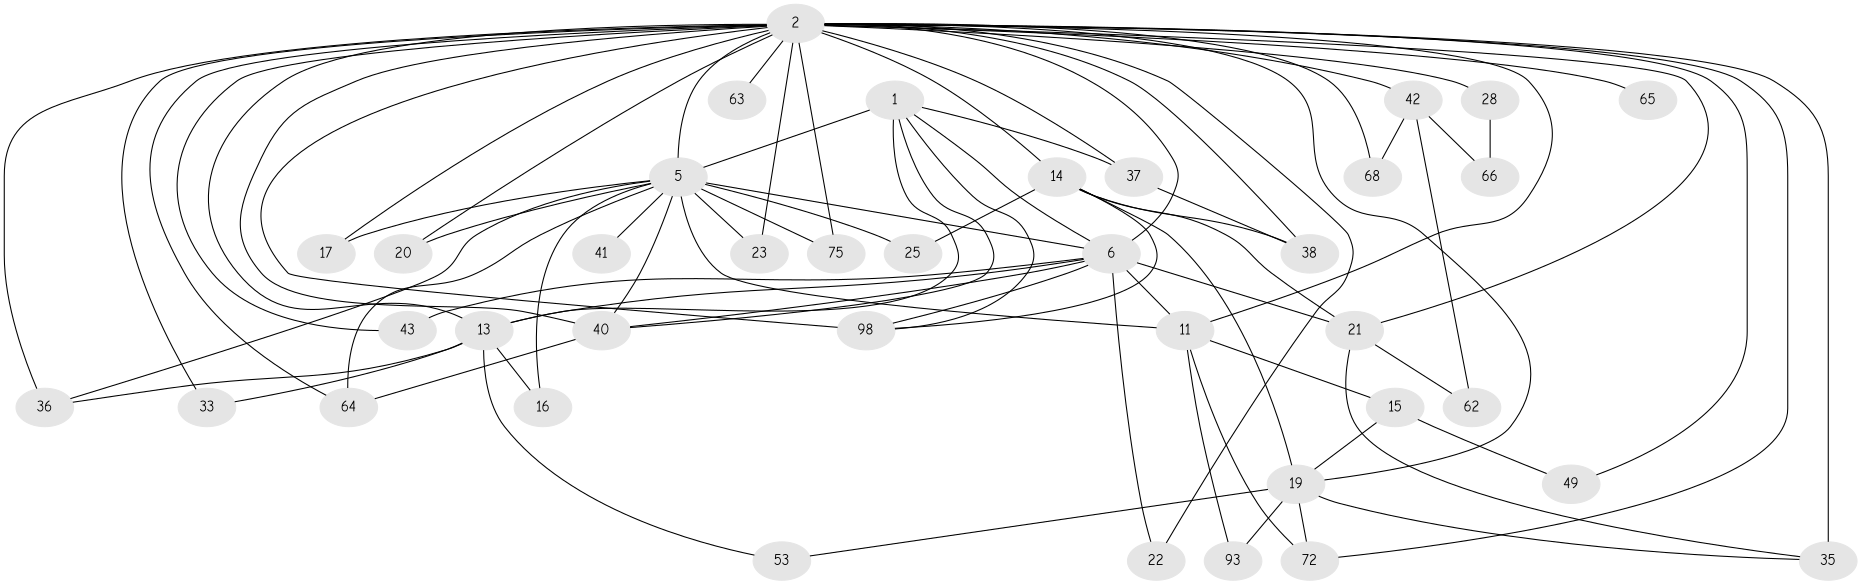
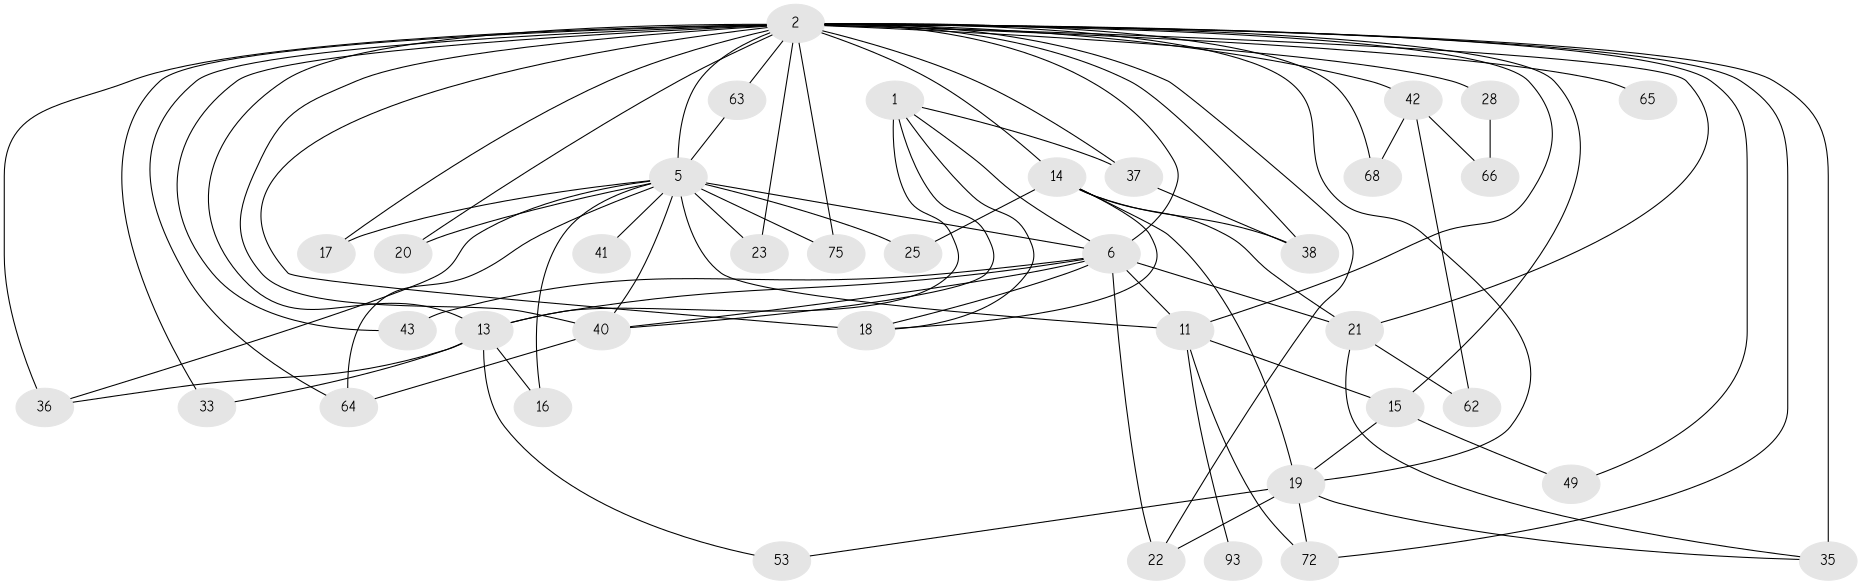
edge "2" -- "15": added
edge "1" -- "5": now "63" -- "5"
node "98": label "98" -> "18"
edge "19" -- "93": now "19" -- "22"
